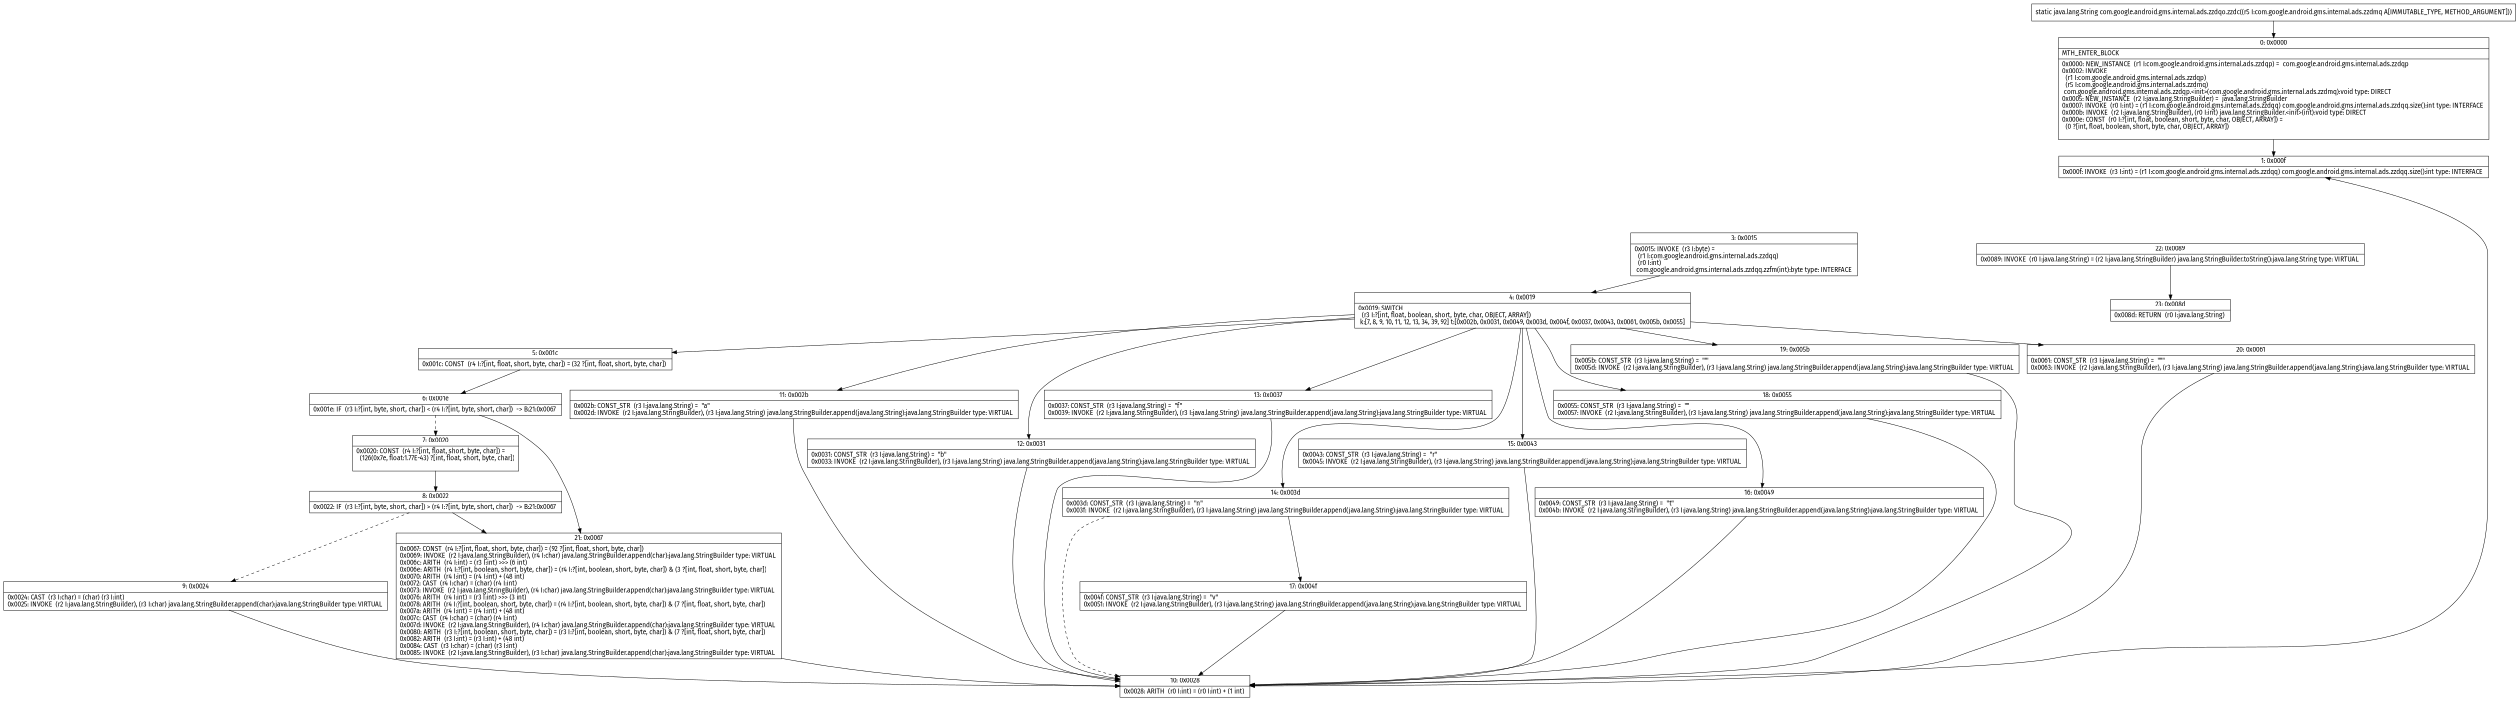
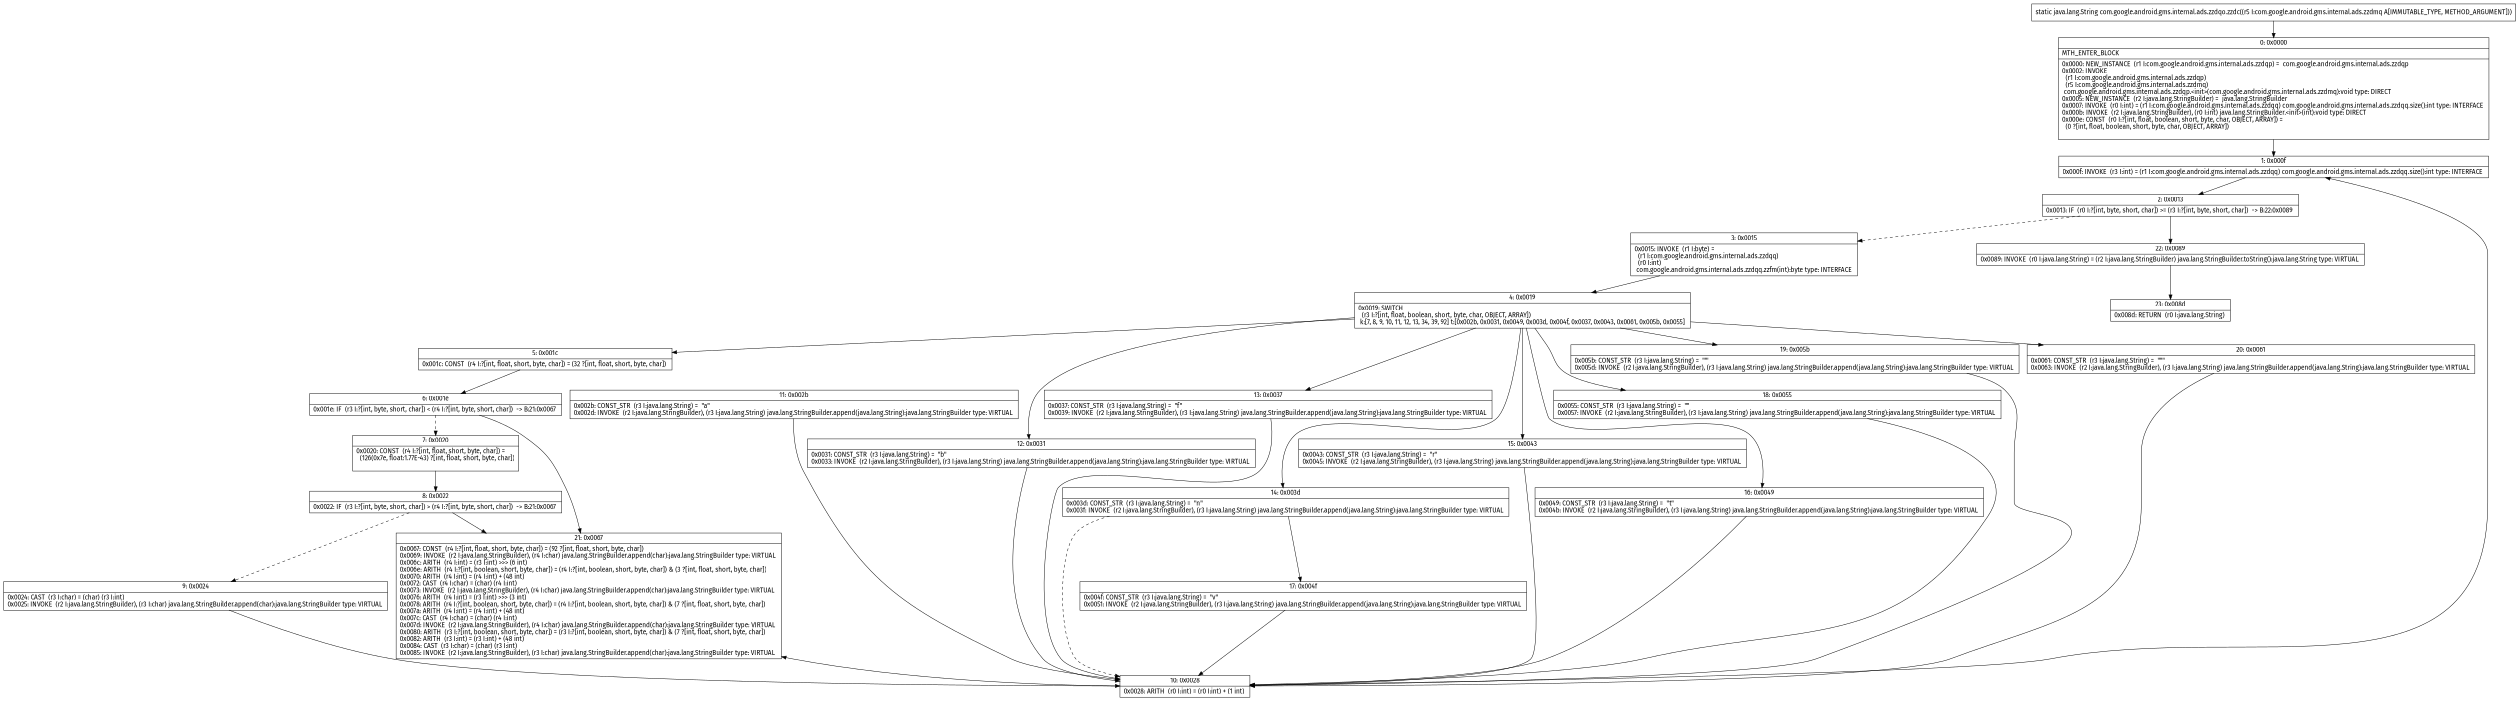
node "2: 0x0013": added
node "3: 0x0015": text "0x0015: INVOKE  (r3 I:byte) =" -> "0x0015: INVOKE  (r1 I:byte) ="
edge "4: 0x0019" -> "11: 0x002b": removed
edge "21: 0x0067" -> "10: 0x0028": reversed
